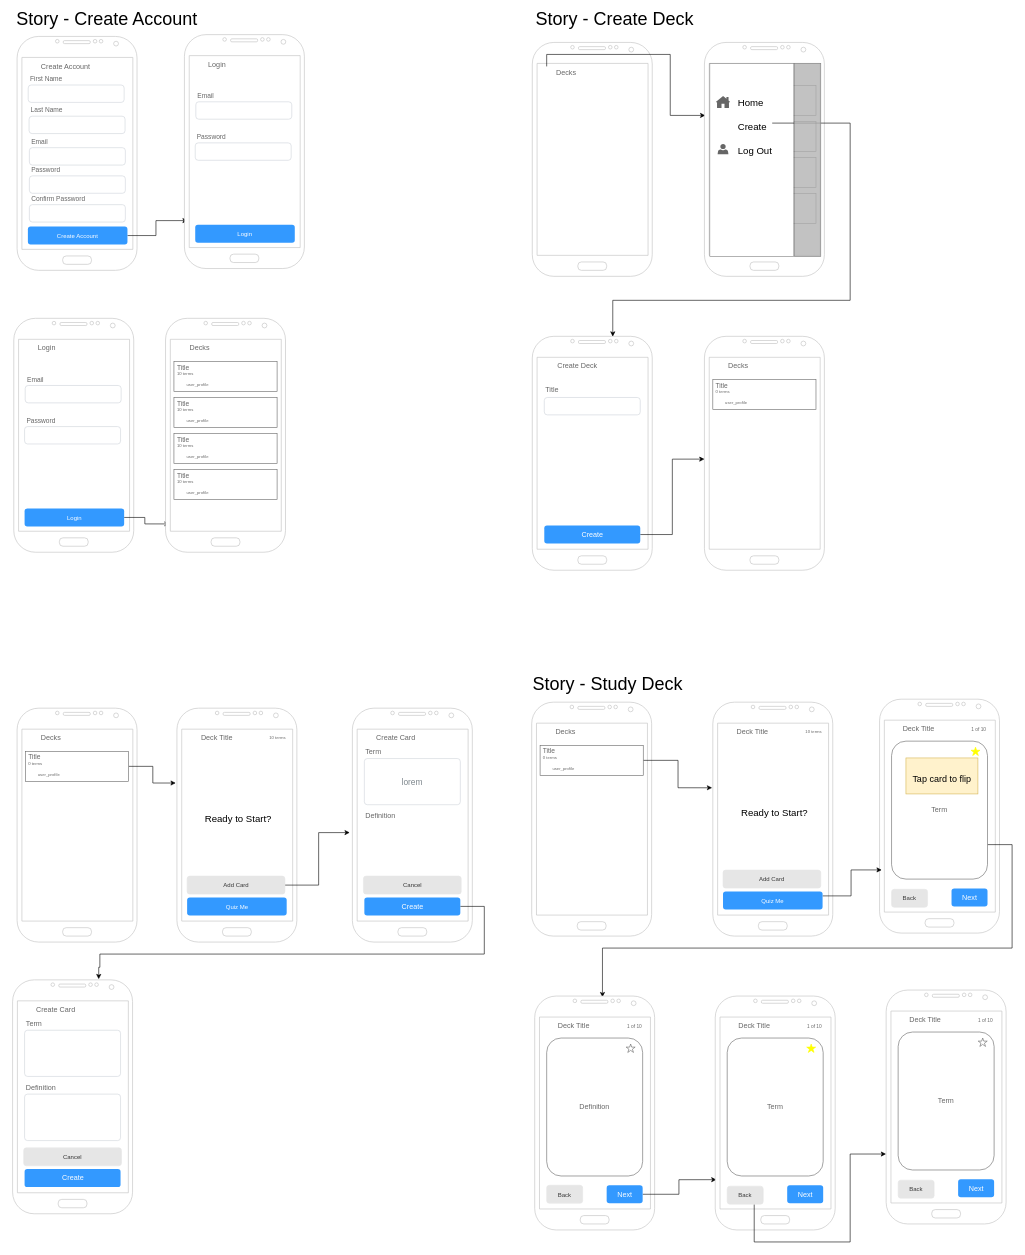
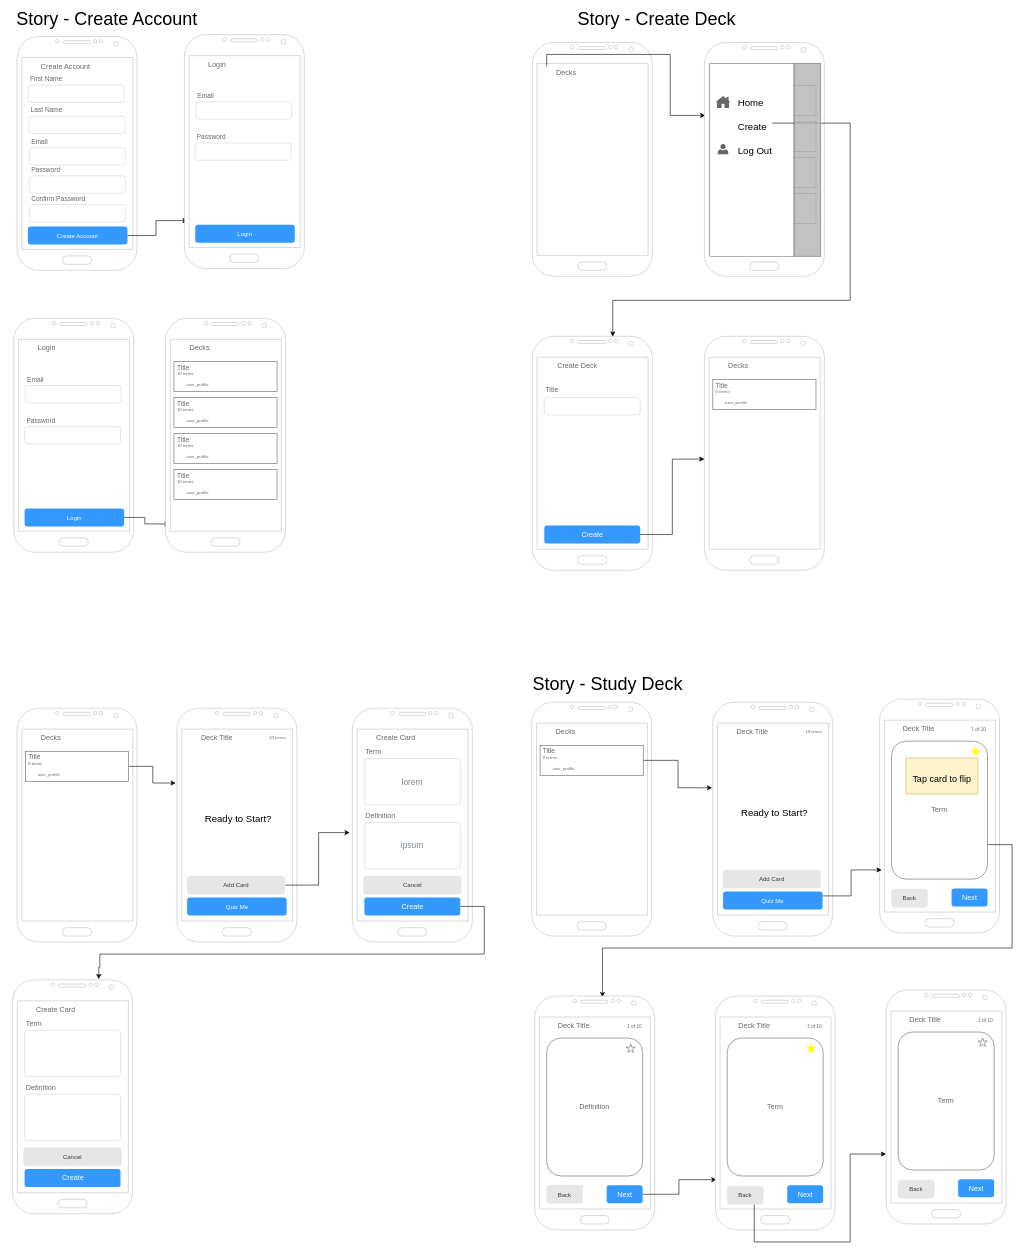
node "Story - Create Deck": moved (658, 18) -> (700, 18)
node "ipsum": added
